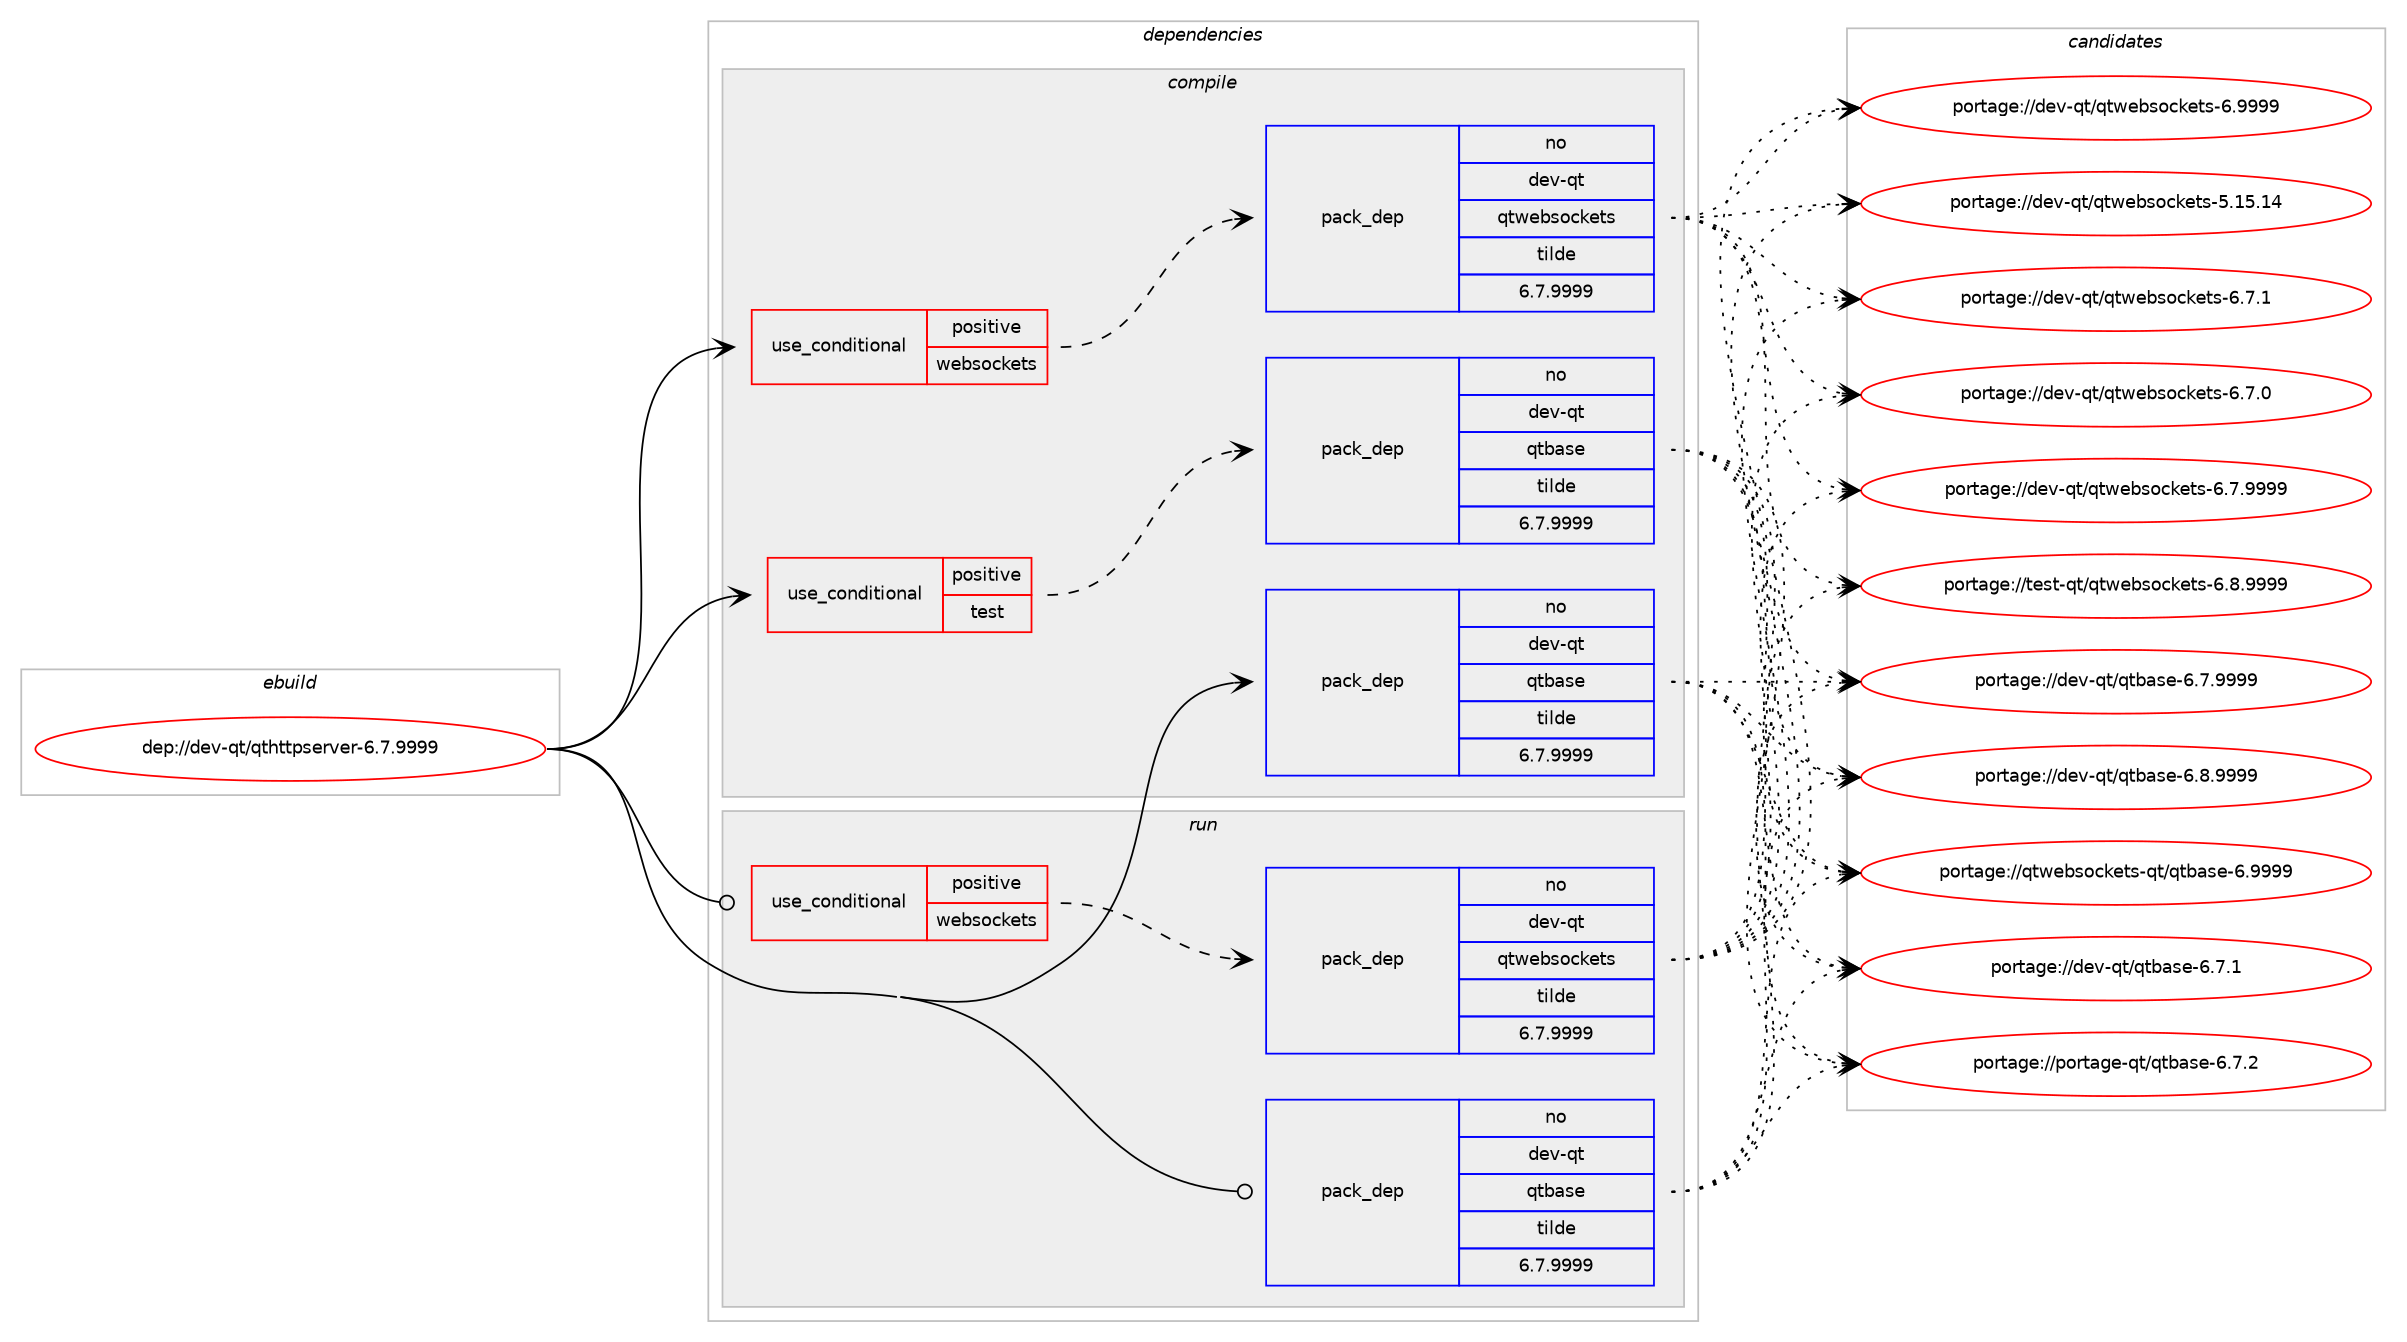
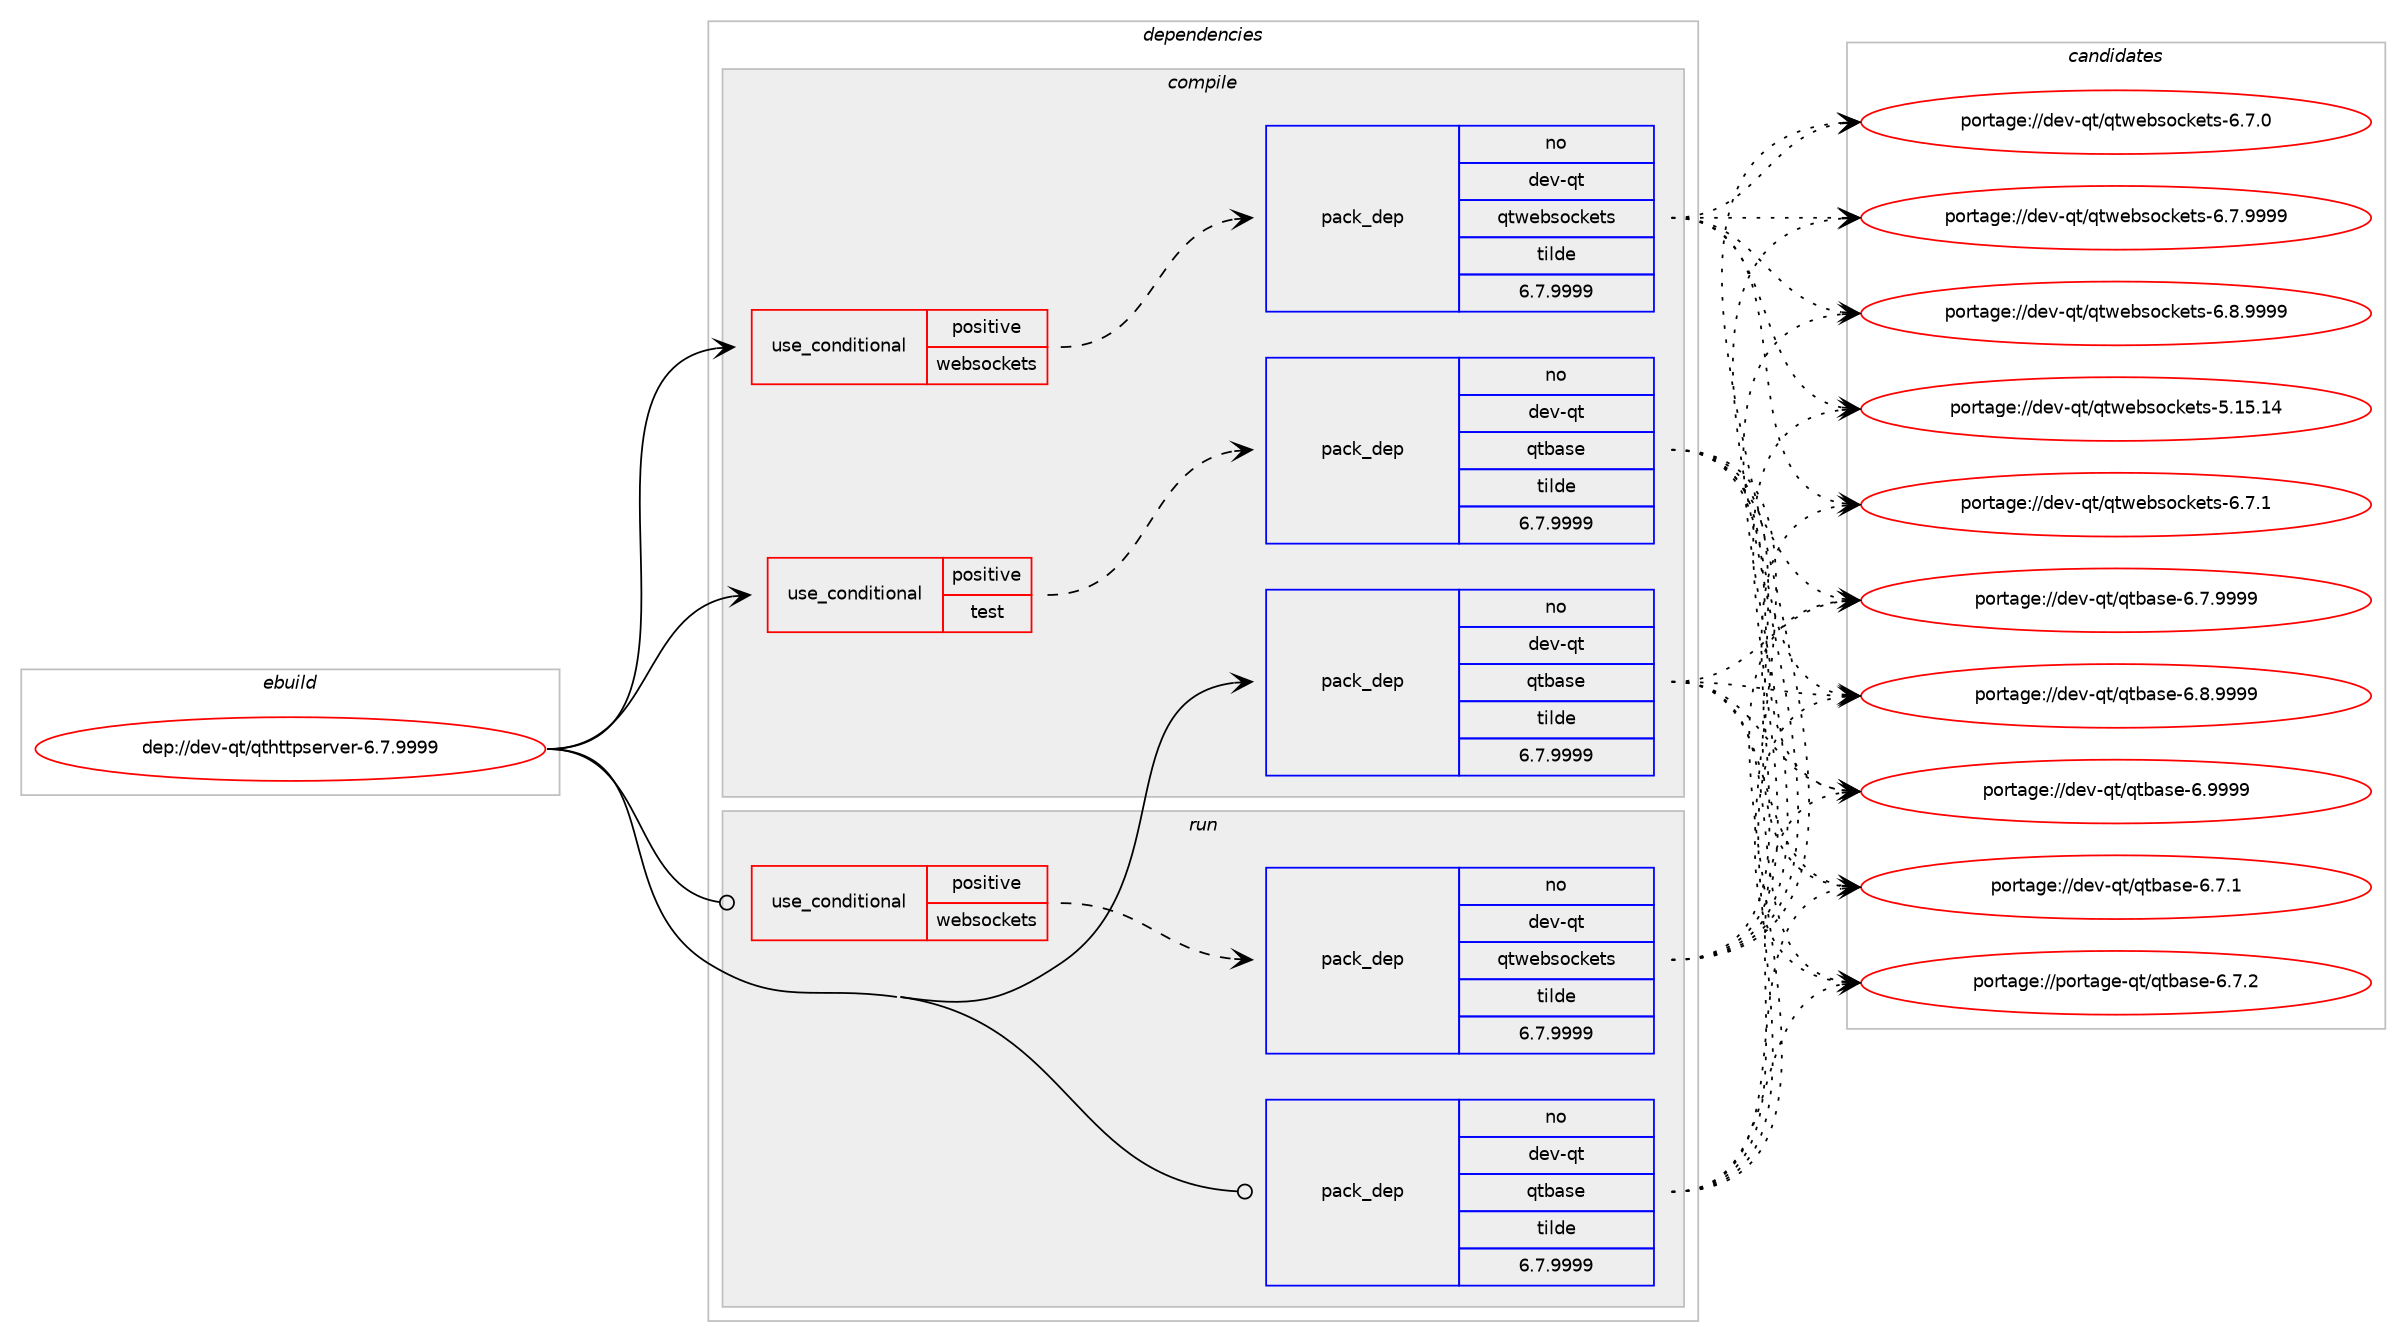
node "portage://dev-qt/qtwebsockets-6.9999": removed
node "portage://test-qt/qtwebsockets-6.8.9999": label "portage://test-qt/qtwebsockets-6.8.9999" -> "portage://dev-qt/qtwebsockets-6.8.9999"
node "portage://qtwebsockets-qt/qtbase-6.9999": label "portage://qtwebsockets-qt/qtbase-6.9999" -> "portage://dev-qt/qtbase-6.9999"
